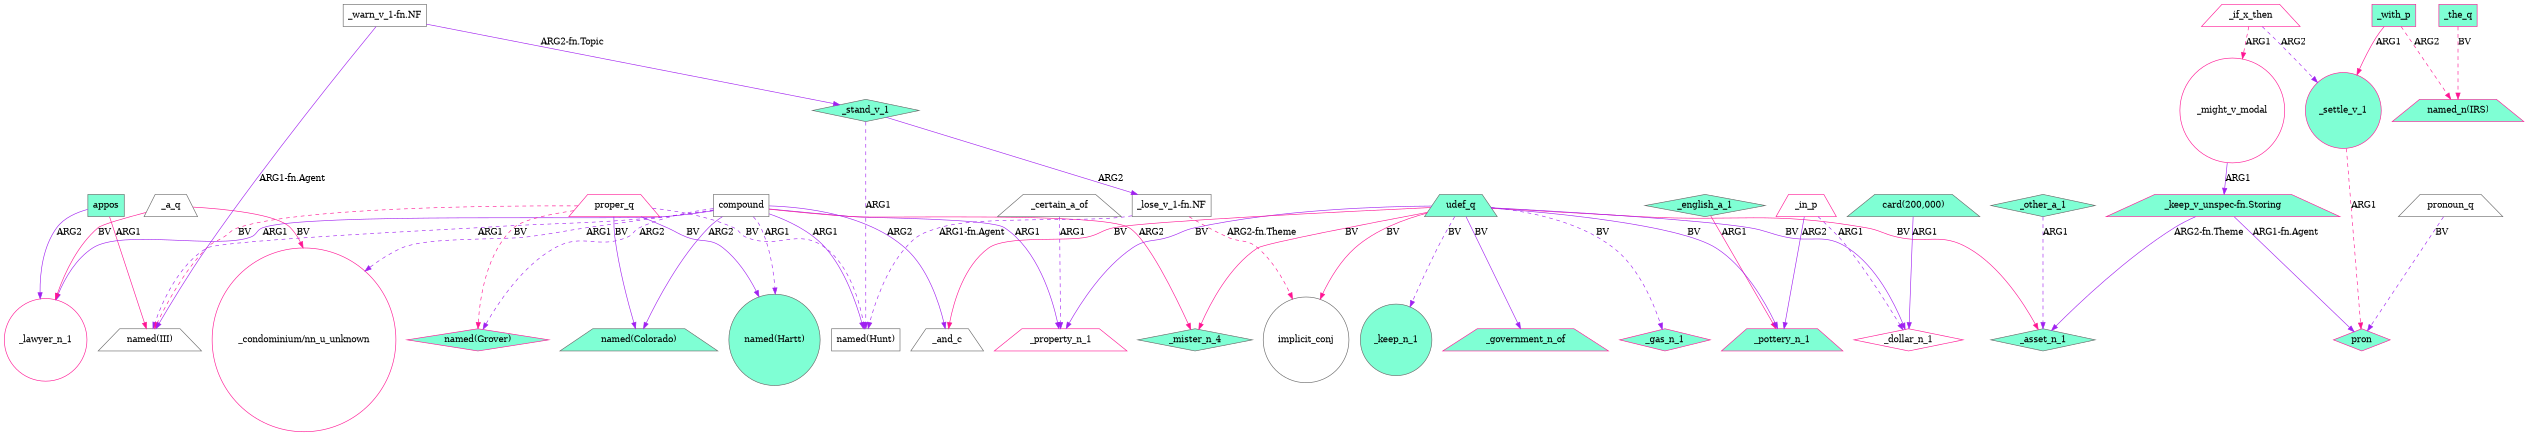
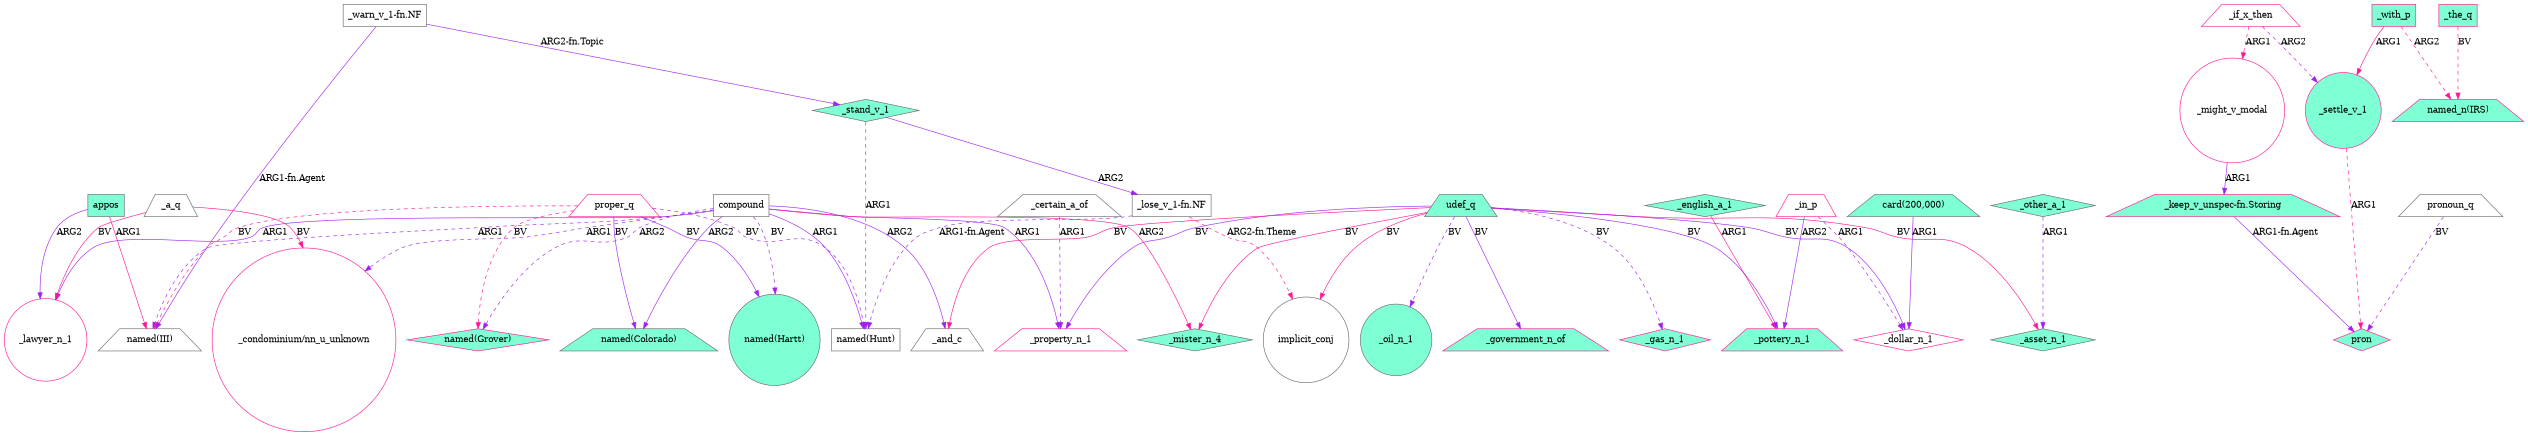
edge "compound" -> "named(Hartt)": label "ARG1" -> "BV"
edge "_keep_v_unspec-fn.Storing" -> "_asset_n_1": removed, label "ARG2-fn.Theme"
node "_keep_n_1": label "_keep_n_1" -> "_oil_n_1"
